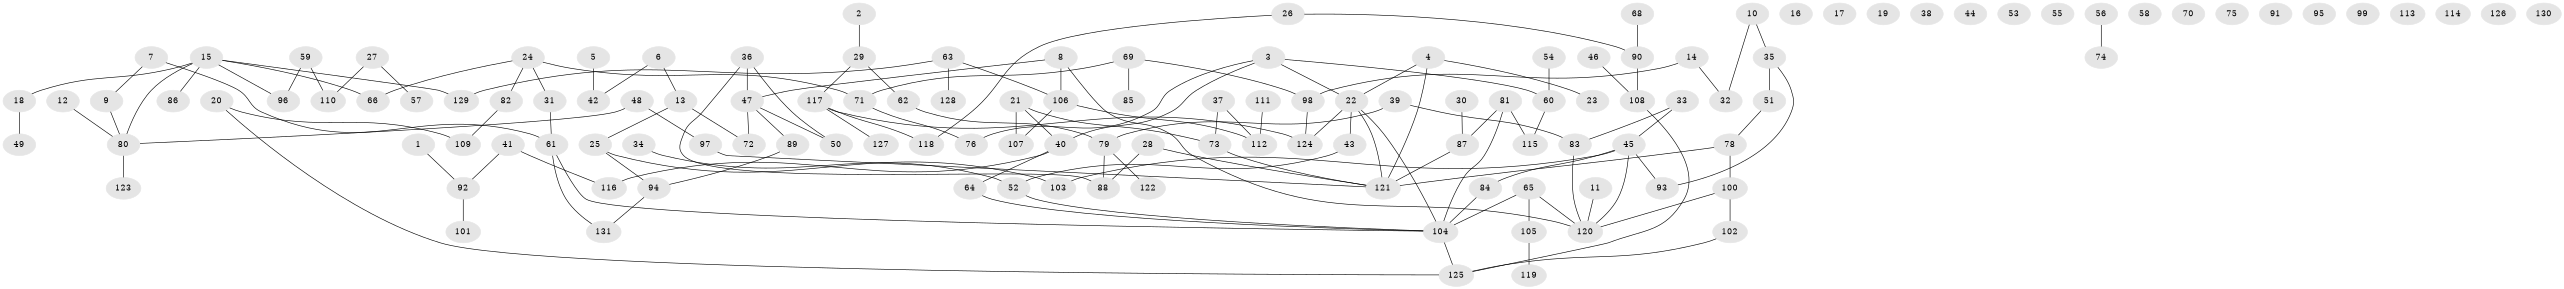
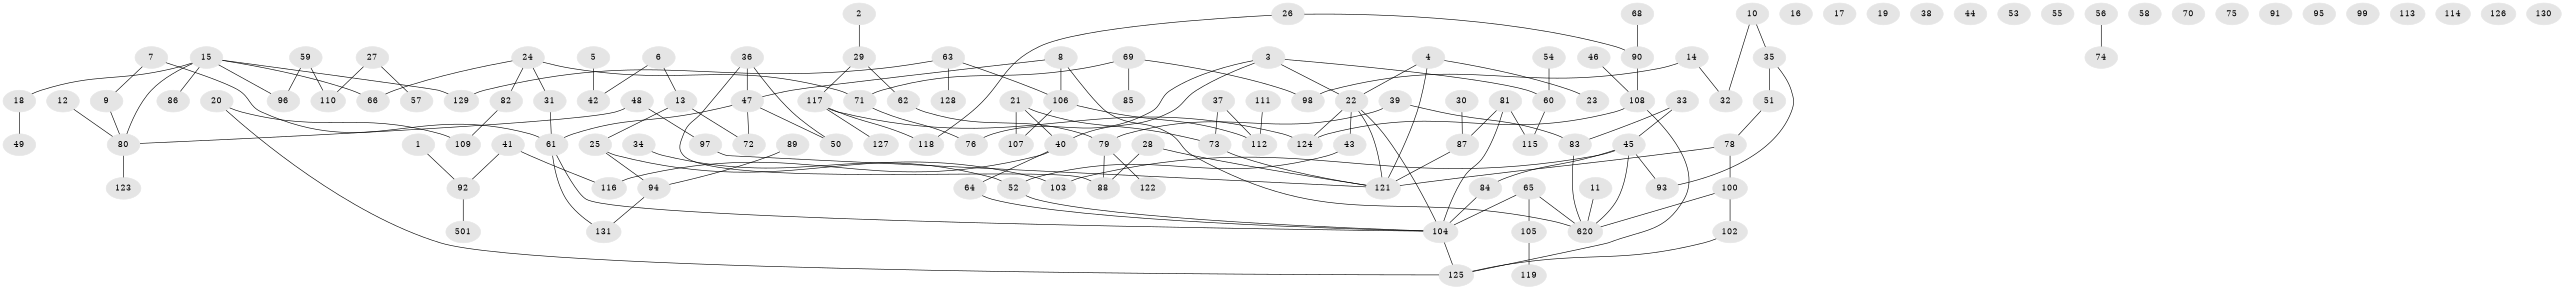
edge "98" -- "124": now "108" -- "124"
edge "47" -- "89": now "47" -- "61"
node "101": label "101" -> "501"
node "120": label "120" -> "620"
